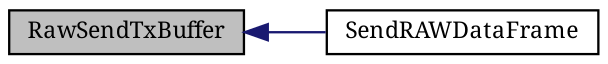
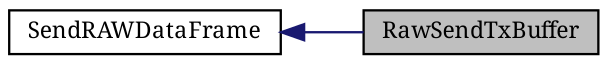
edge "SendRAWDataFrame" -> "RawSendTxBuffer": reversed
